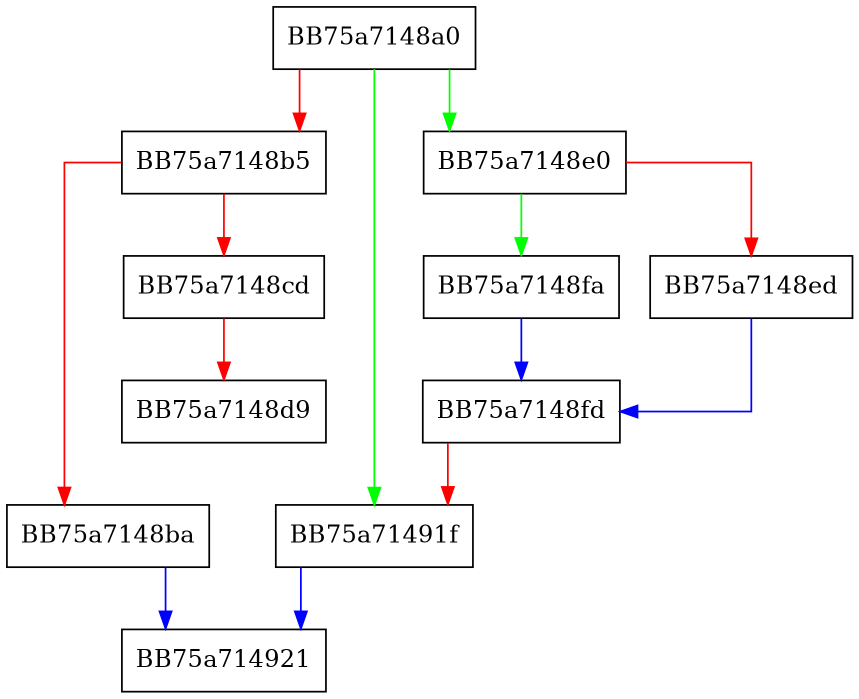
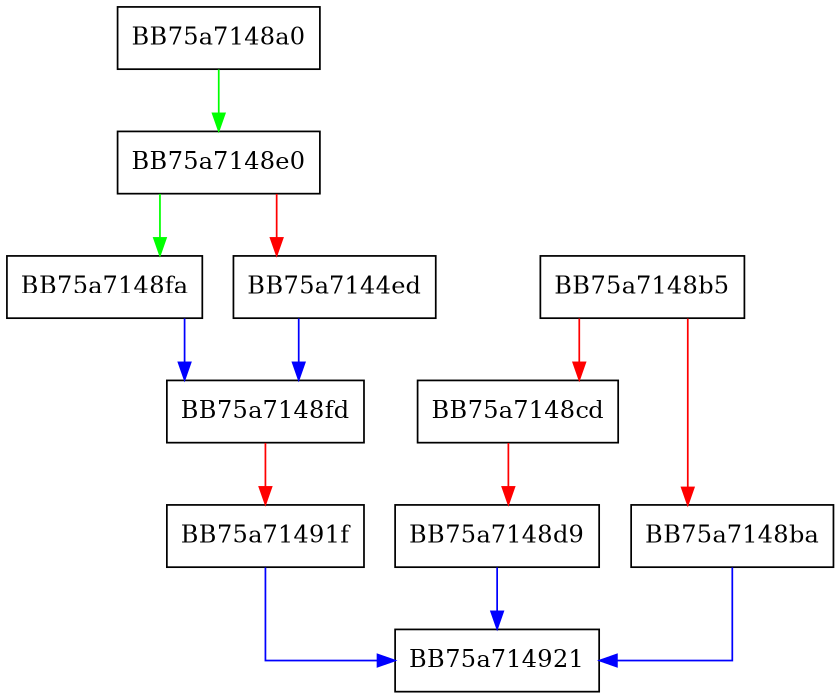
edge "BB75a7148a0" -> "BB75a7148b5": removed
edge "BB75a7148a0" -> "BB75a71491f": removed
node "BB75a7148ed": label "BB75a7148ed" -> "BB75a7144ed"
edge "BB75a7148d9" -> "BB75a714921": added
